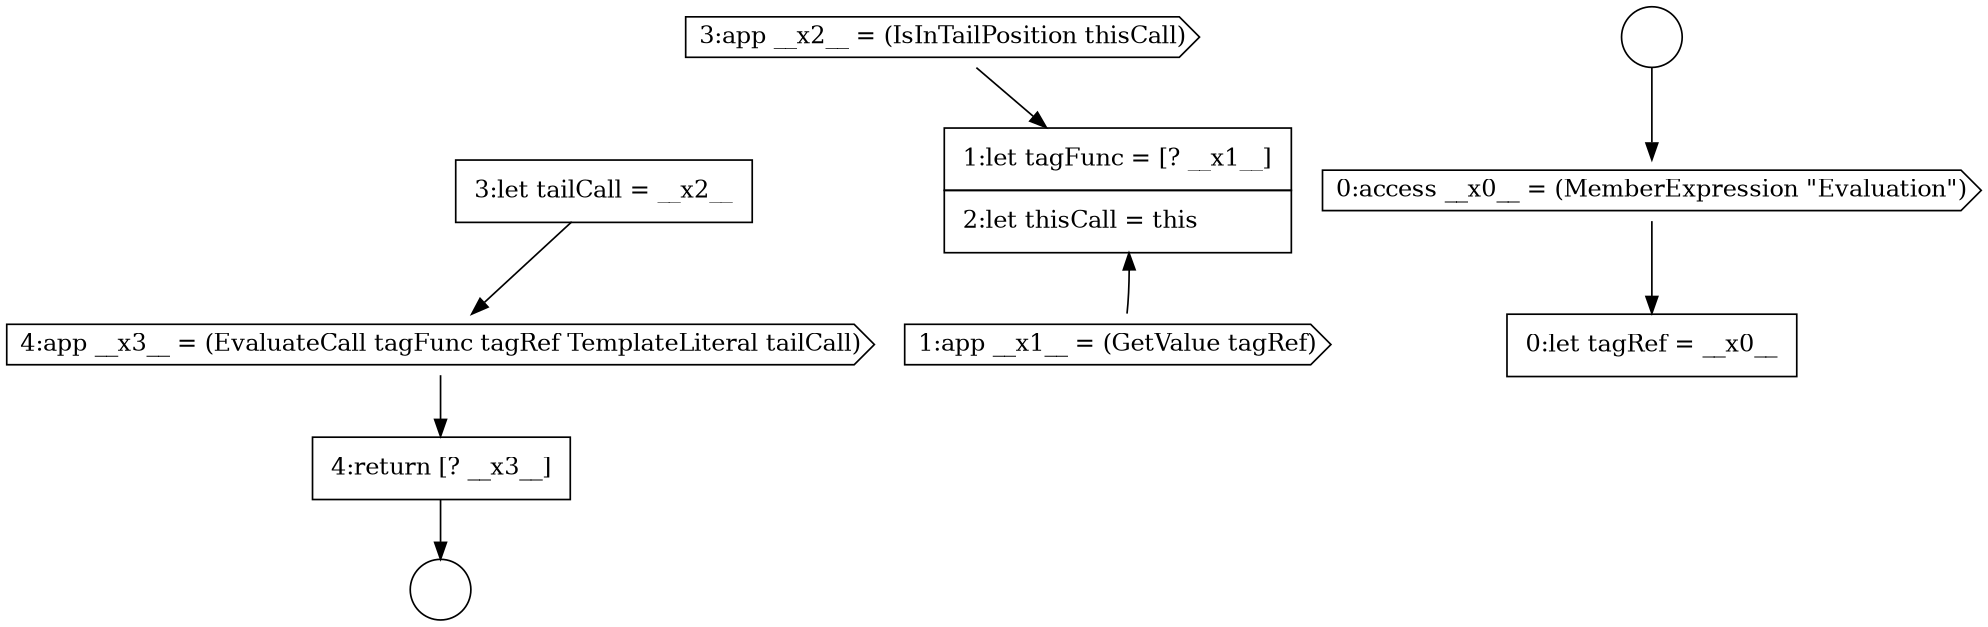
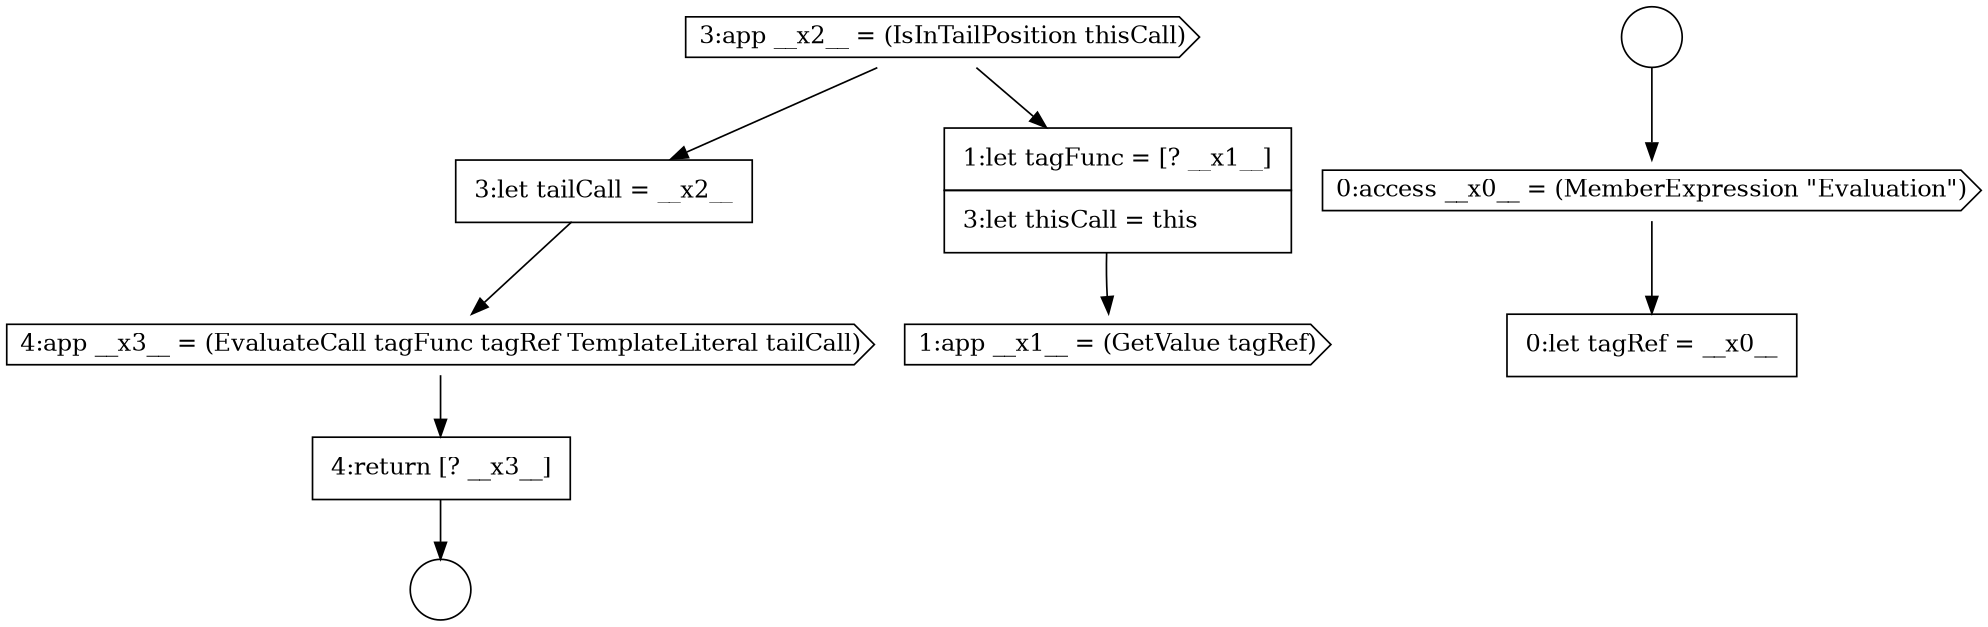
edge "3:app __x2__ = (IsInTailPosition thisCall)" -> "3:let tailCall = __x2__": added
node "1:let tagFunc = [? __x1__]": text "2:let thisCall = this" -> "3:let thisCall = this"
edge "1:app __x1__ = (GetValue tagRef)" -> "1:let tagFunc = [? __x1__]": reversed
